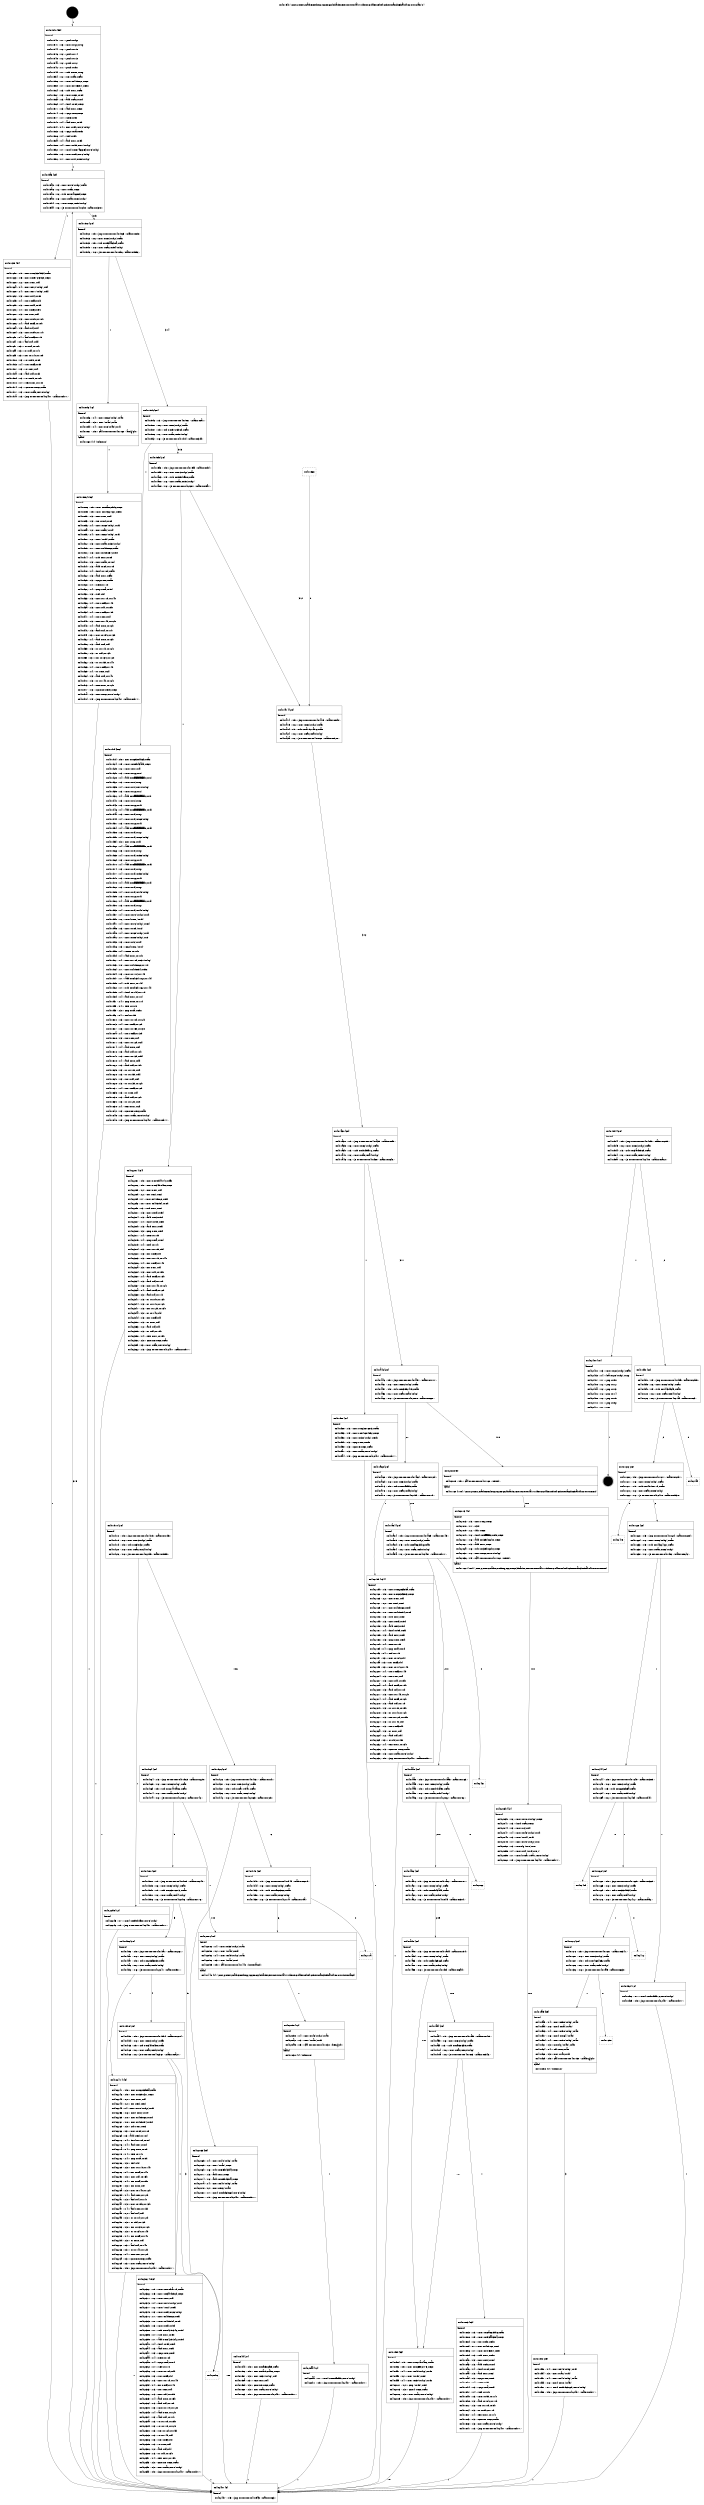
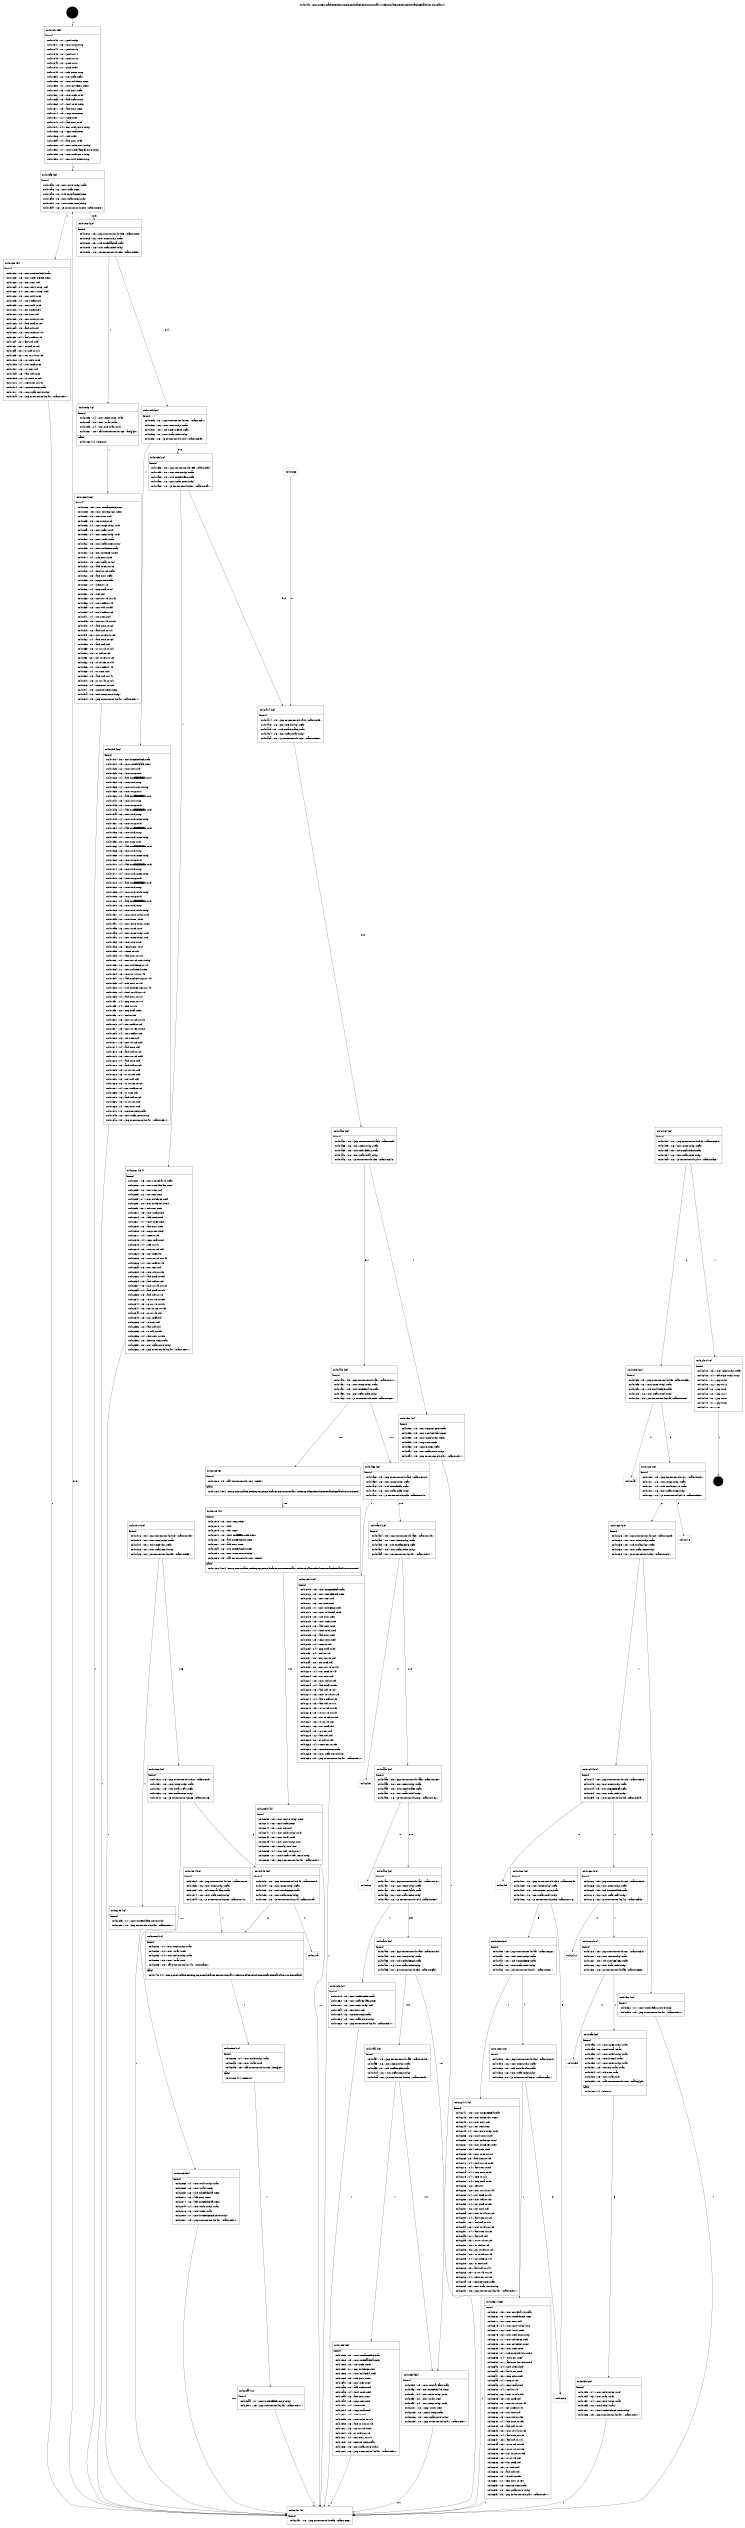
edge "0x401b64 [28]" -> "0x401b80 [28]": removed, label "5"
edge "0x401abc [28]" -> "0x401e4d [27]": added, label "1"
